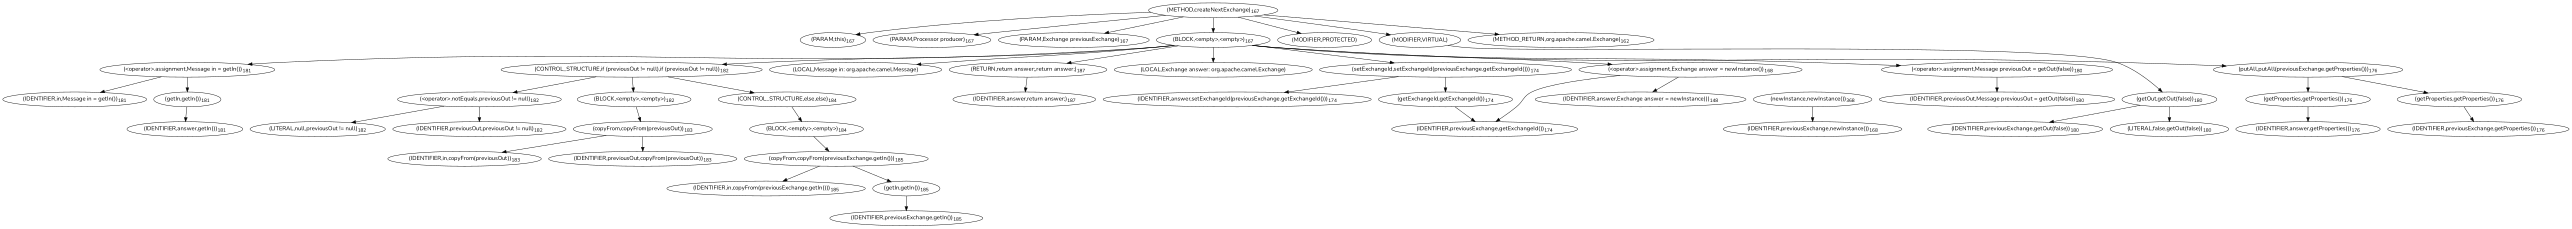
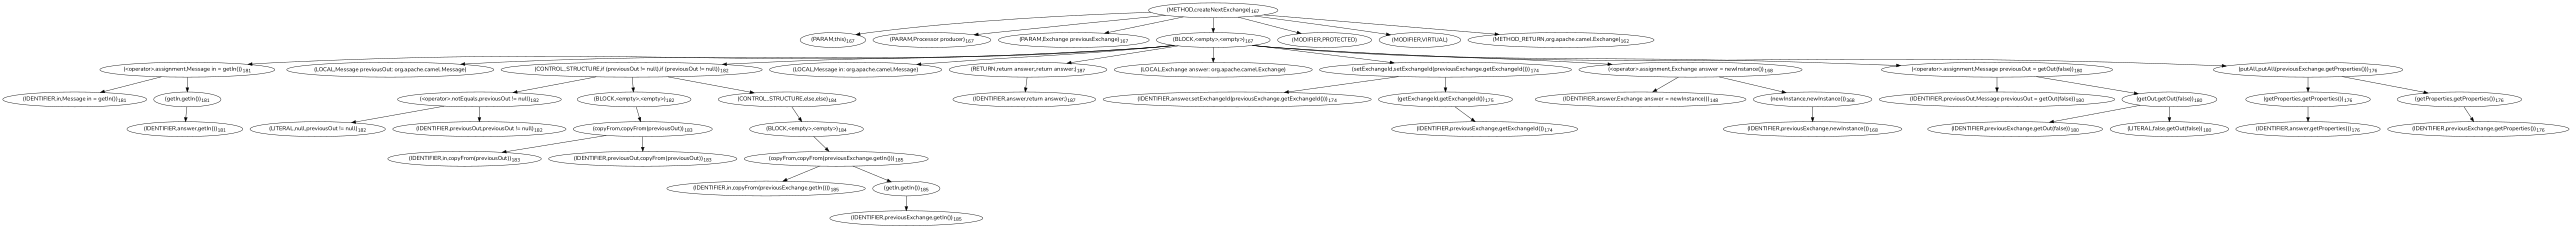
edge "(MODIFIER,VIRTUAL)" -> "(getOut,getOut(false))": now "(<operator>.assignment,Message previousOut = getOut(false))" -> "(getOut,getOut(false))"
node "(LOCAL,Message previousOut: org.apache.camel.Message)": added
edge "(<operator>.assignment,Exchange answer = newInstance())" -> "(IDENTIFIER,previousExchange,getExchangeId())": now "(<operator>.assignment,Exchange answer = newInstance())" -> "(newInstance,newInstance())"
node "(getExchangeId,getExchangeId())": text "174" -> "175"
